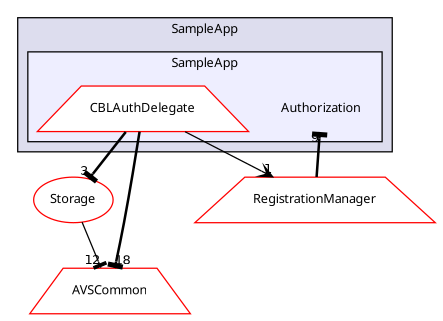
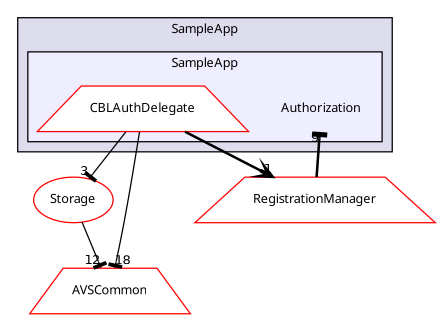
edge "CBLAuthDelegate" -> "Storage": style bold -> solid
edge "CBLAuthDelegate" -> "RegistrationManager": style solid -> bold
edge "CBLAuthDelegate" -> "AVSCommon": style bold -> solid
